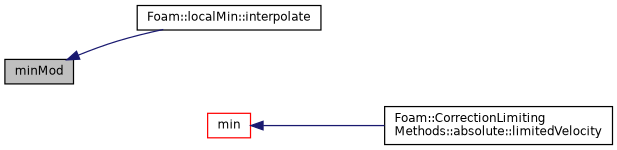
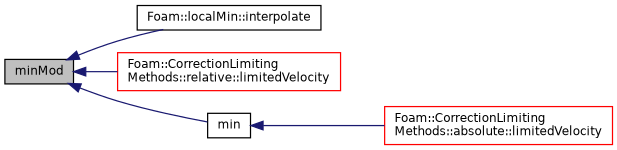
node "Foam::CorrectionLimiting Methods::relative::limitedVelocity": added
edge "min" -> "minMod": added
node "min": color red -> black
node "Foam::CorrectionLimiting Methods::absolute::limitedVelocity": color black -> red
